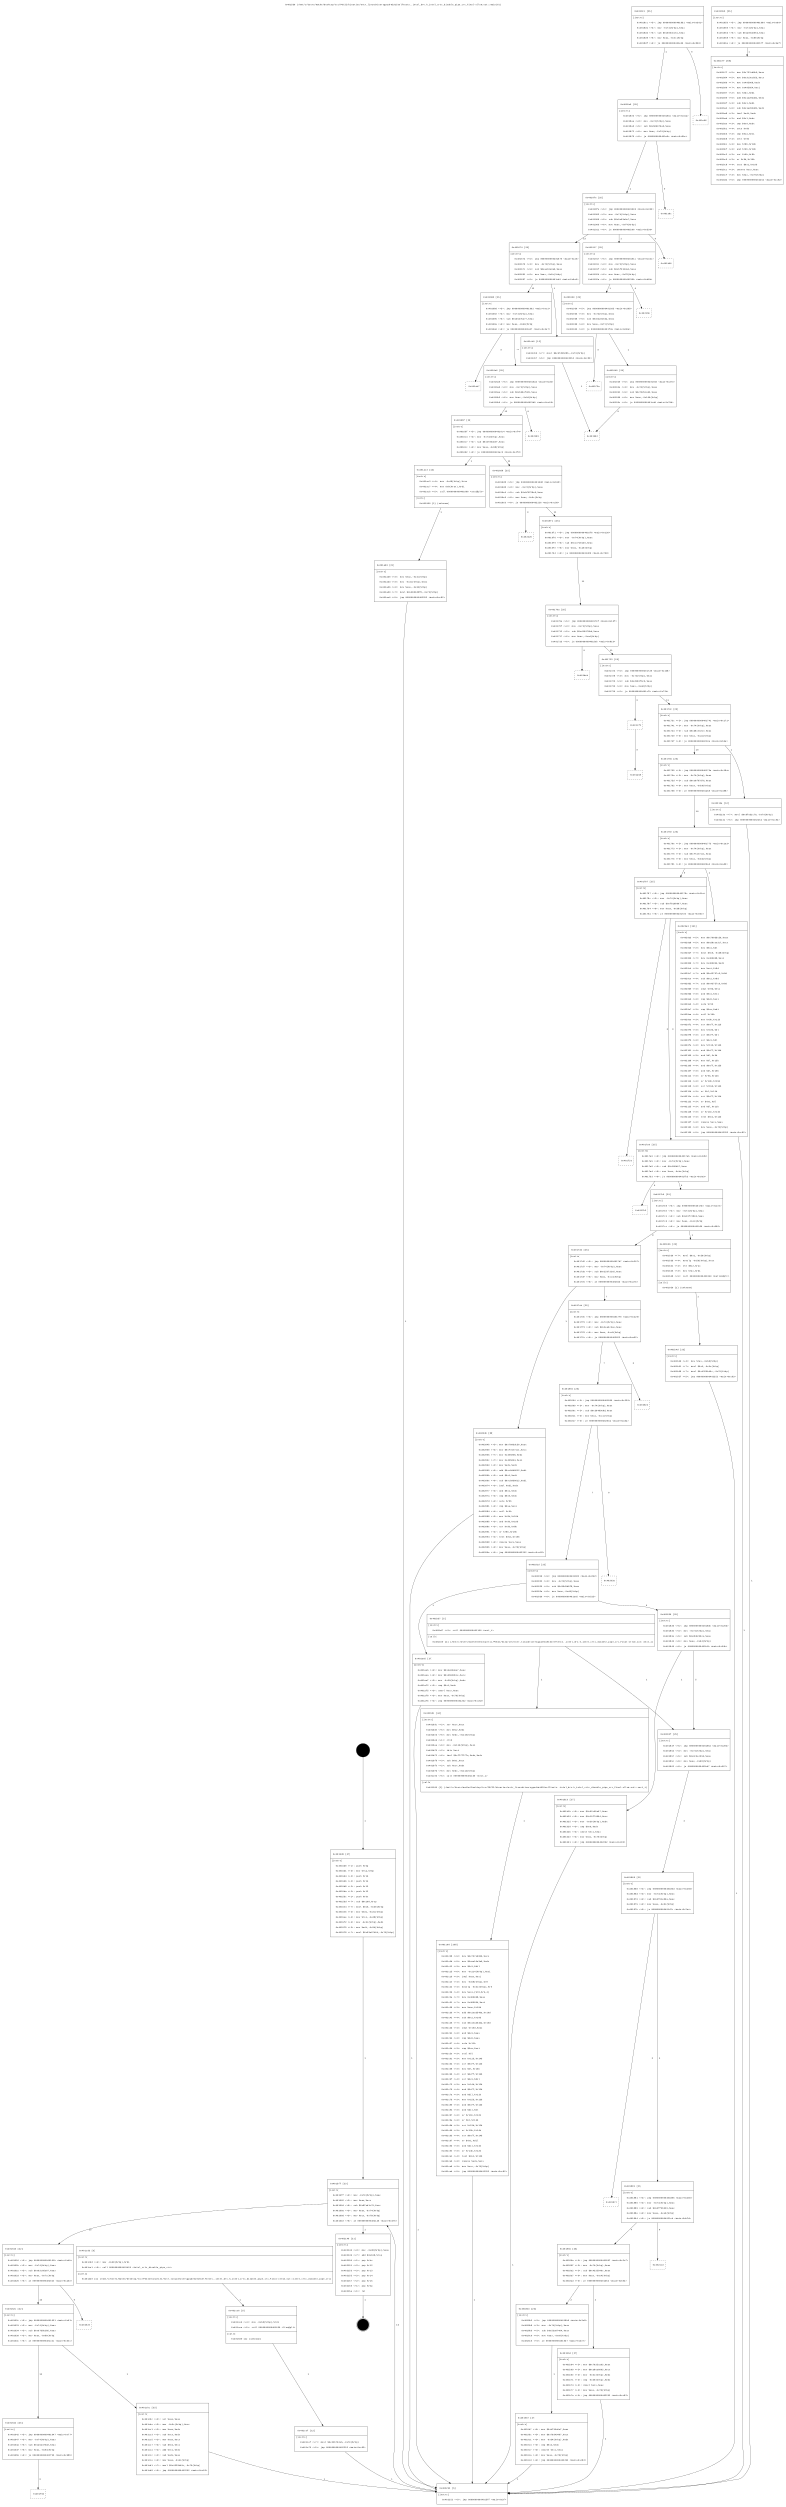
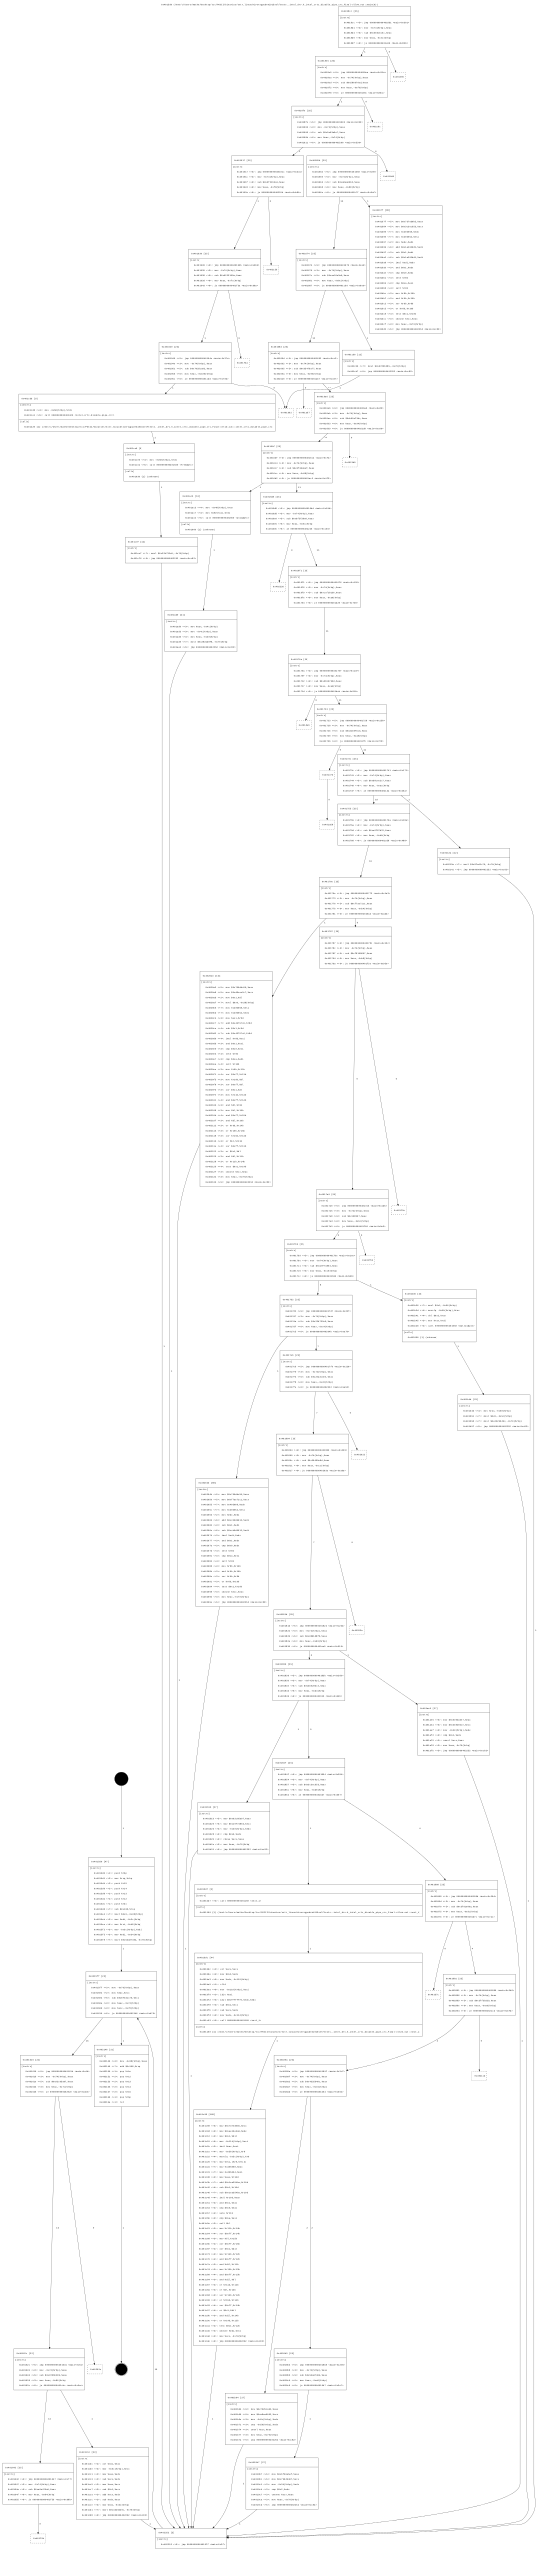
edge "0x4018fe [25]" -> "0x401674 [25]": now "0x40165b [25]" -> "0x401674 [25]"
edge "0x401949 [25]" -> "0x401cdd [9]": added, label "1"
edge "0x401bd7 [5]" -> "0x40184f [25]": reversed
